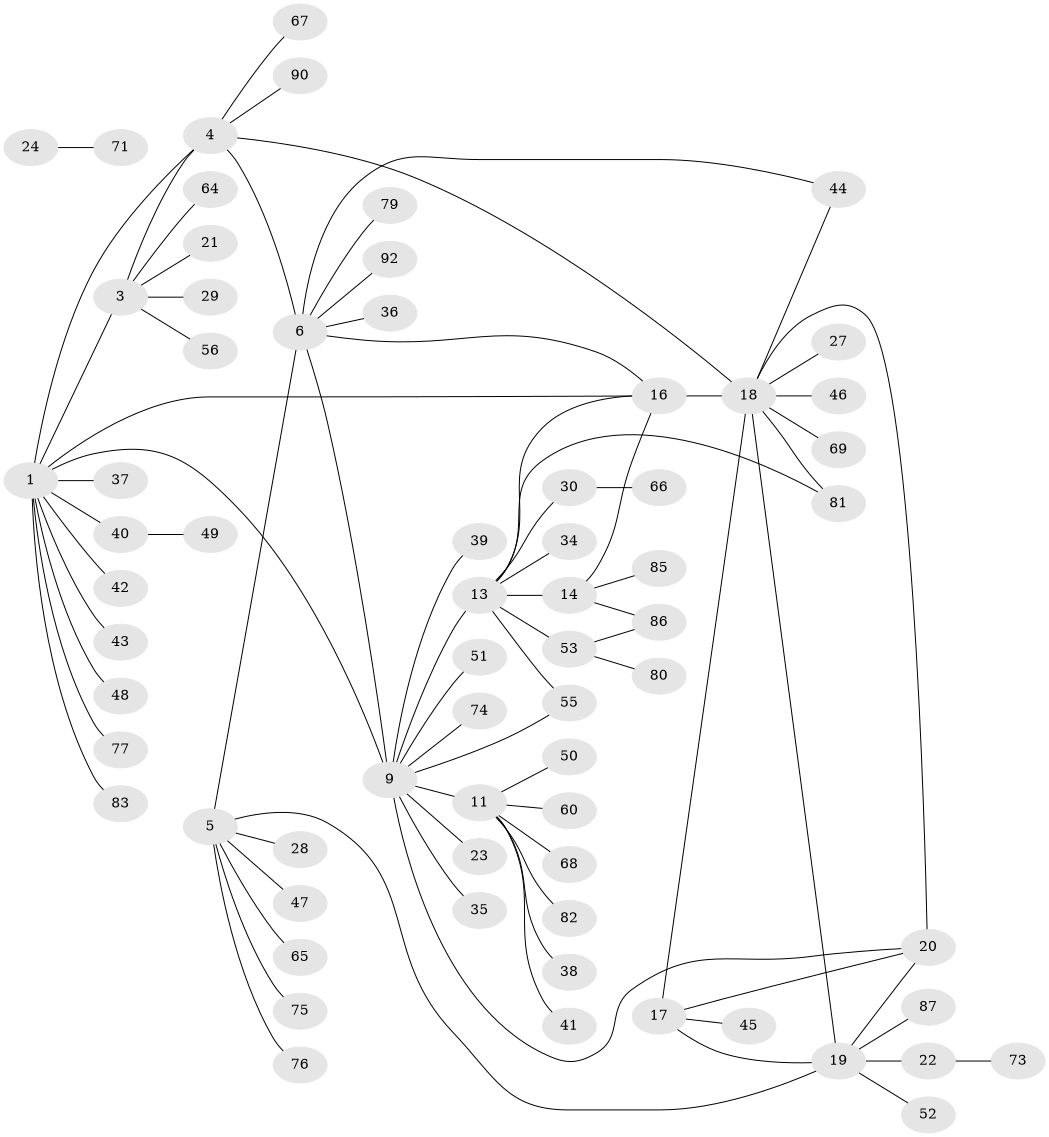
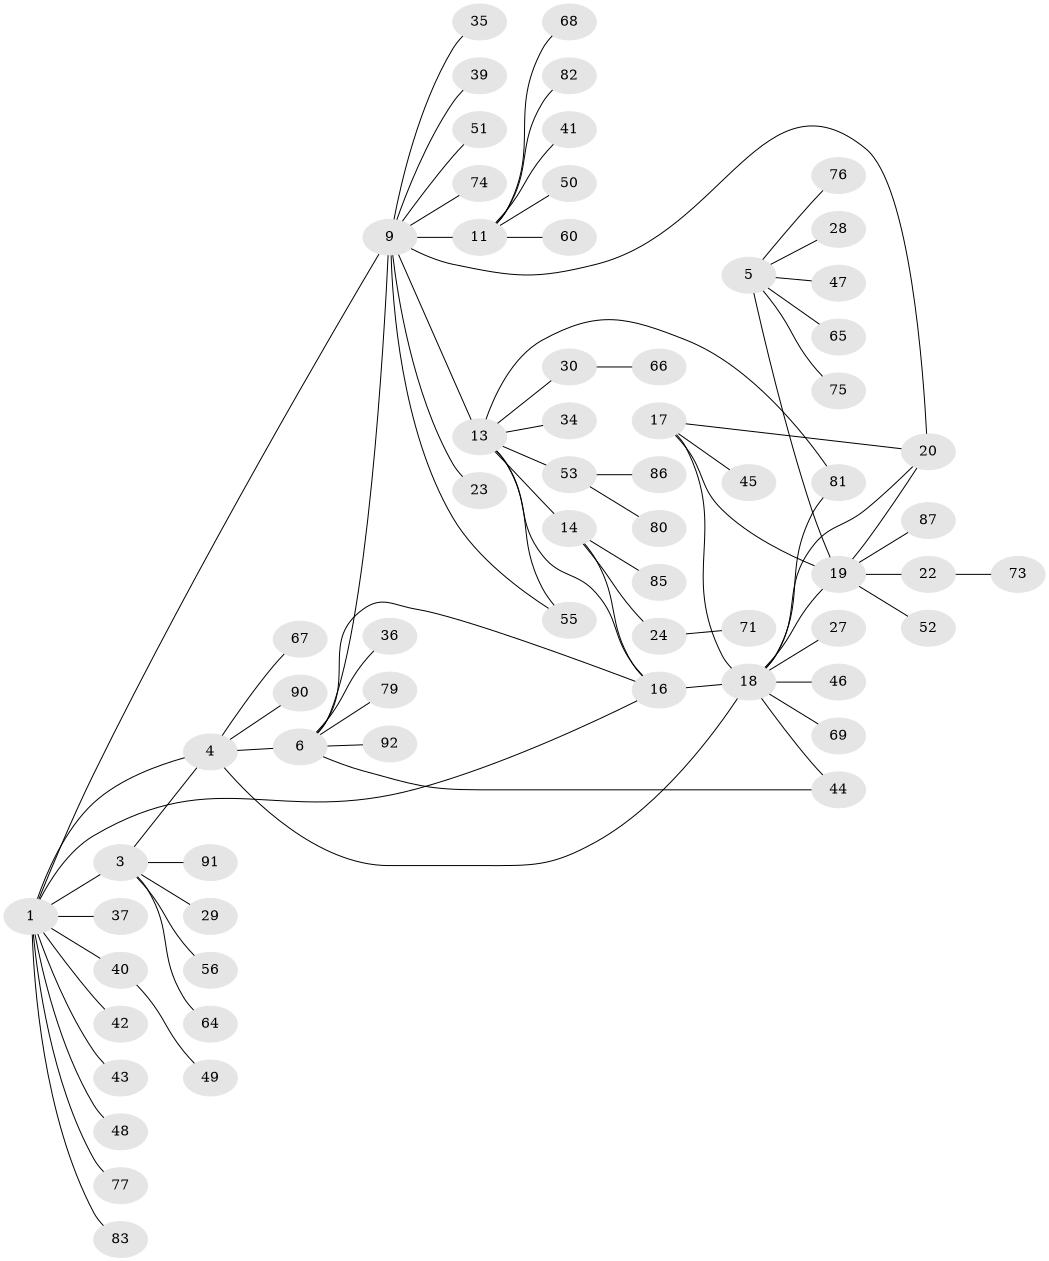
node "21": label "21" -> "91"
edge "6" -- "5": removed
edge "14" -- "86": now "14" -- "24"
node "38": removed
